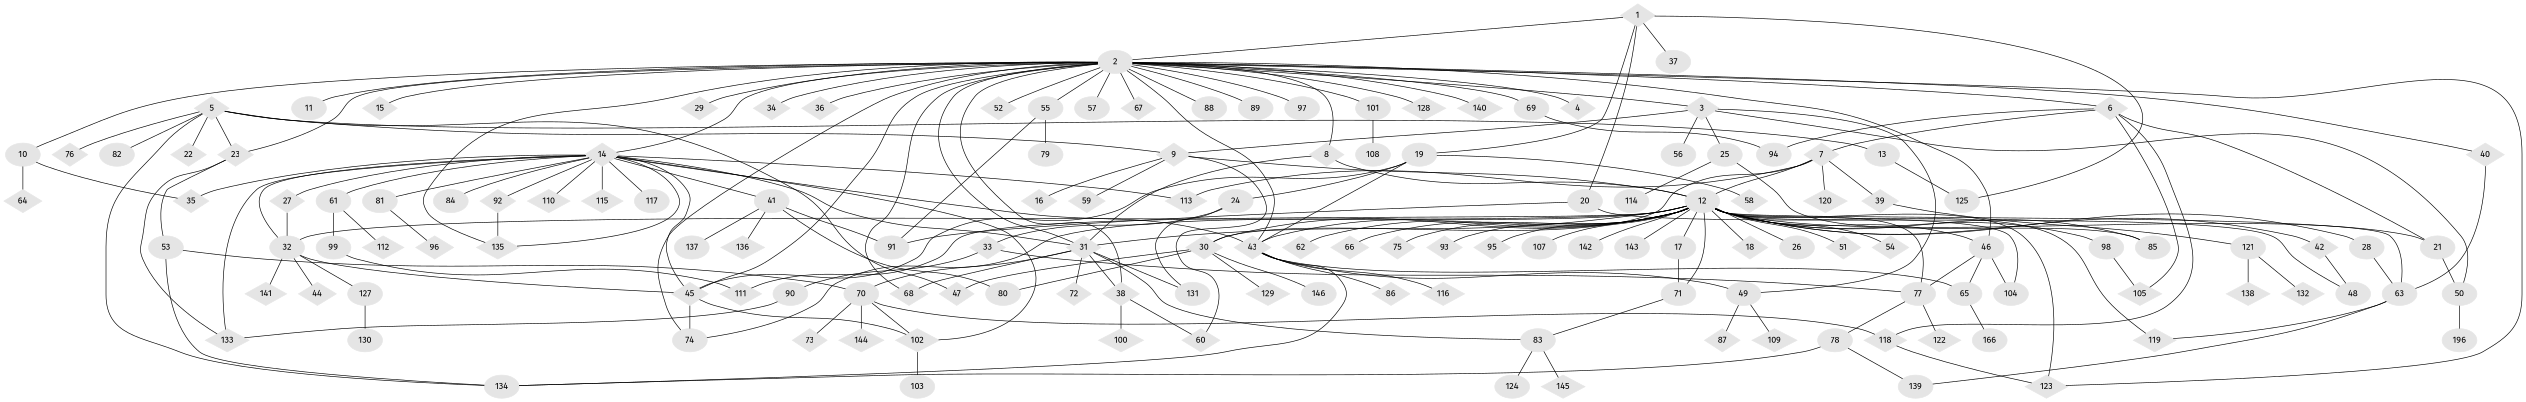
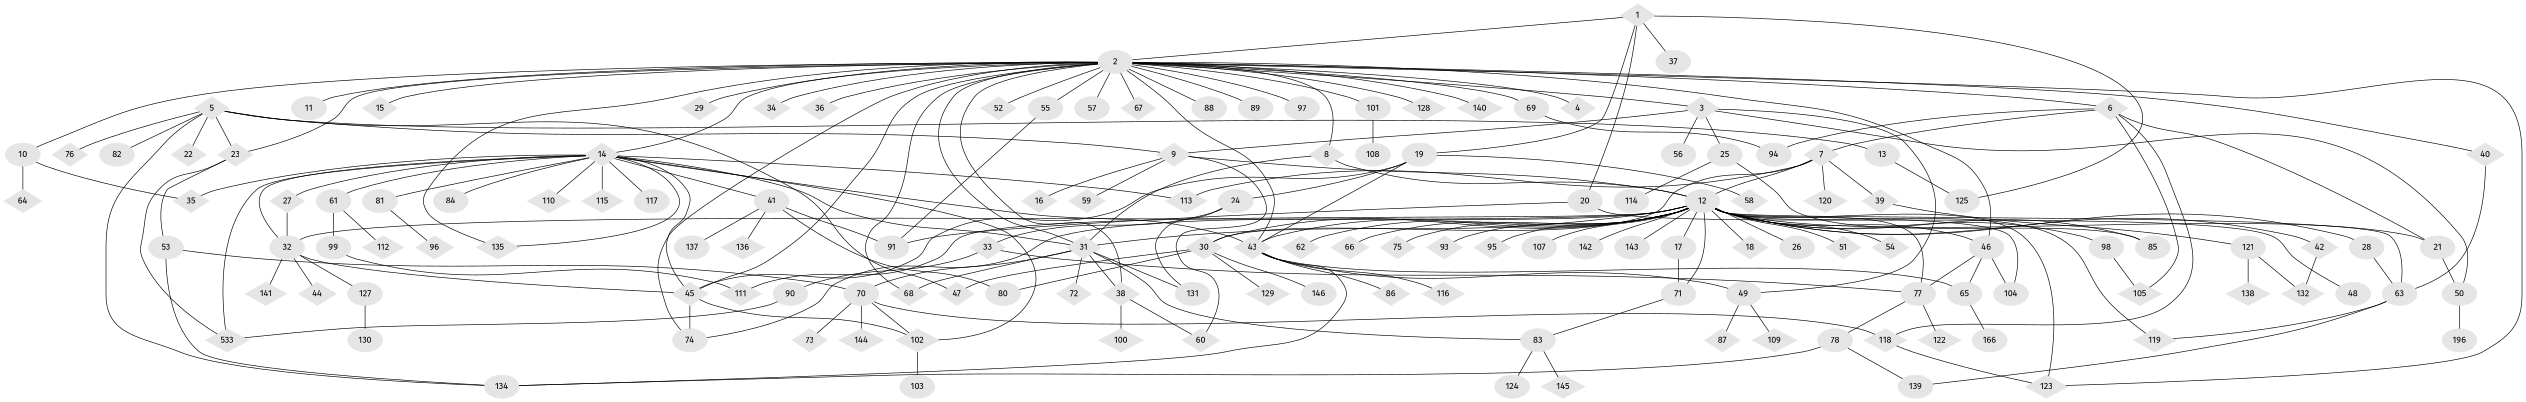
node "79": removed
node "92": removed
edge "42" -- "48": now "42" -- "132"
node "133": label "133" -> "533"
